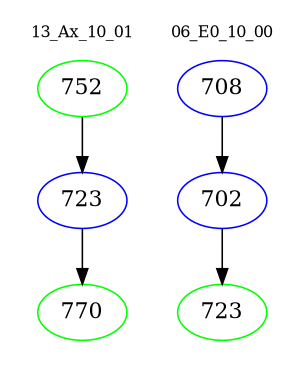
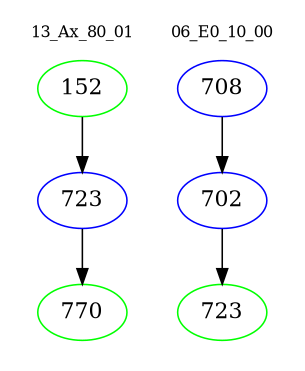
cluster "13_Ax_10_01": label "13_Ax_10_01" -> "13_Ax_80_01"
node "752": label "752" -> "152"
